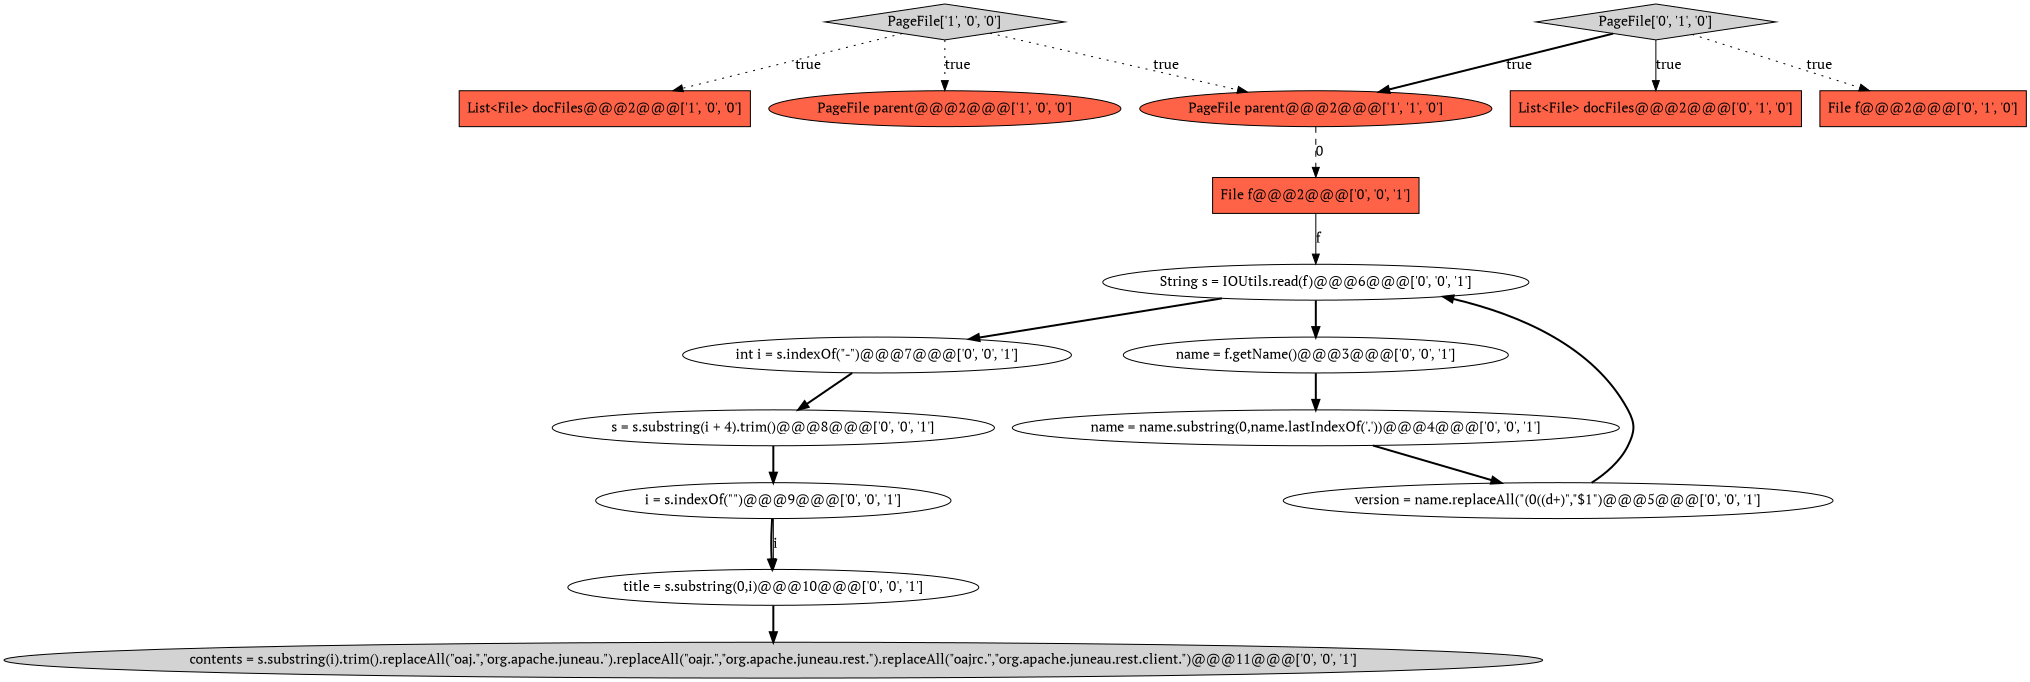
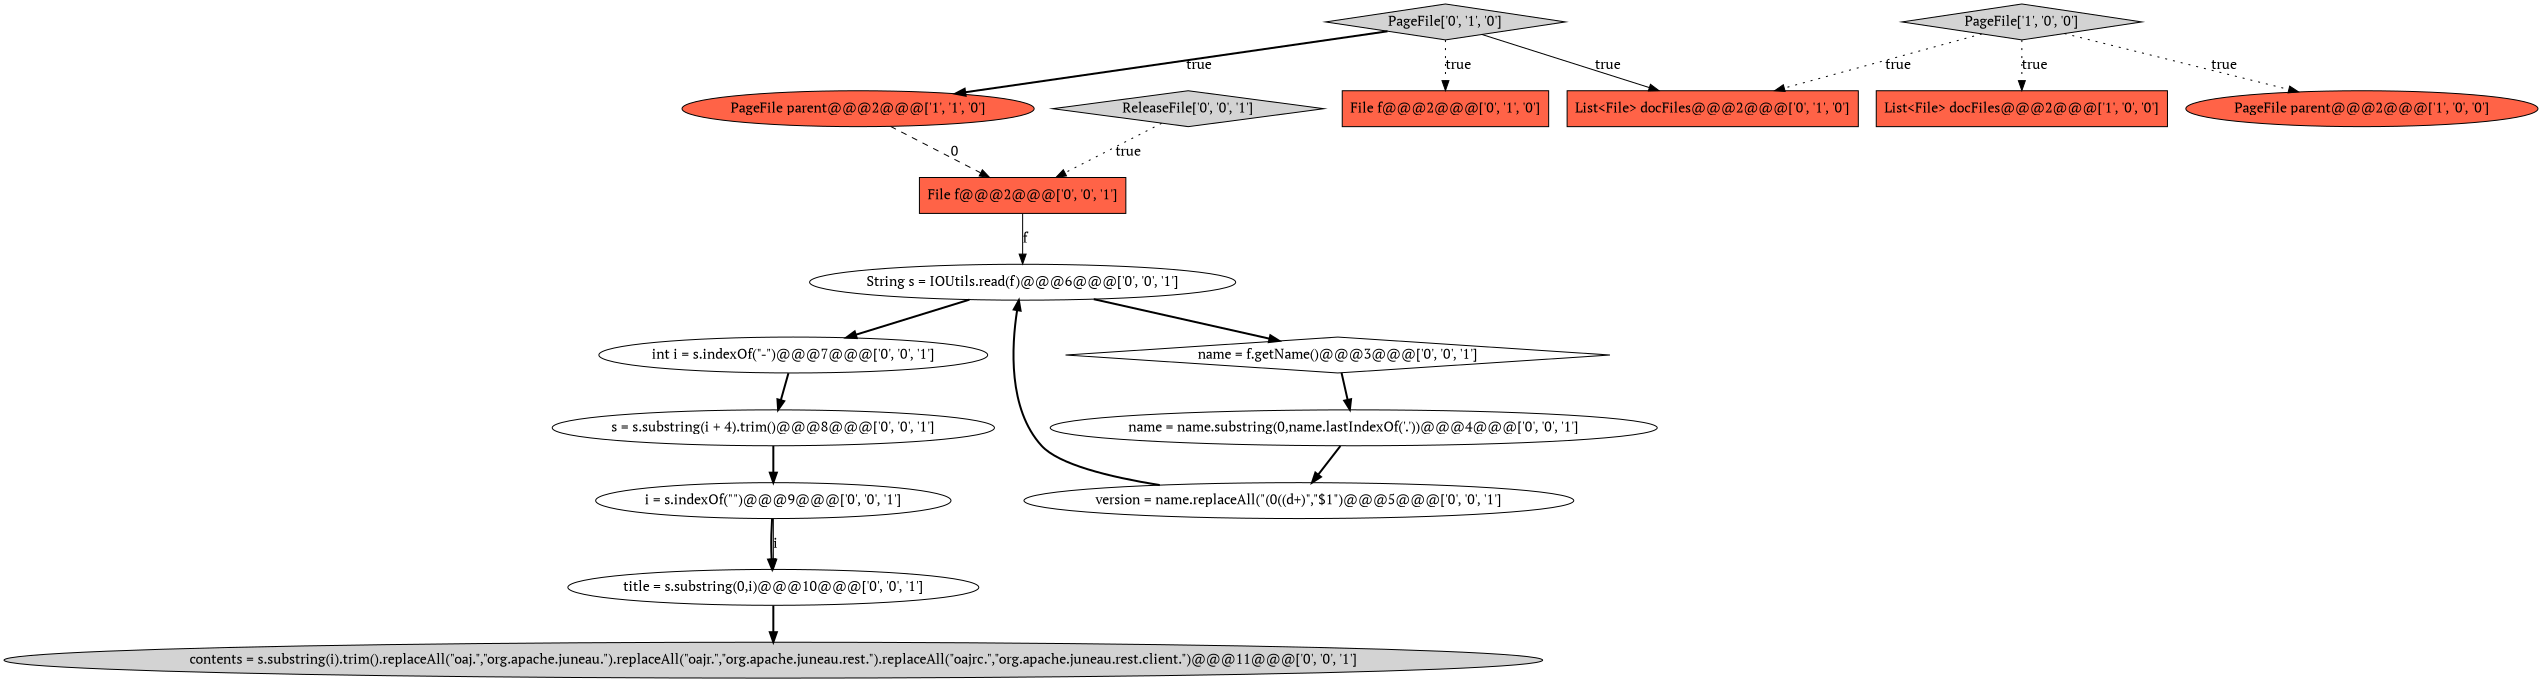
edge "PageFile['1', '0', '0']" -> "PageFile parent@@@2@@@['1', '1', '0']": now "PageFile['1', '0', '0']" -> "List<File> docFiles@@@2@@@['0', '1', '0']"
node "ReleaseFile['0', '0', '1']": added
node "name = f.getName()@@@3@@@['0', '0', '1']": shape ellipse -> diamond
